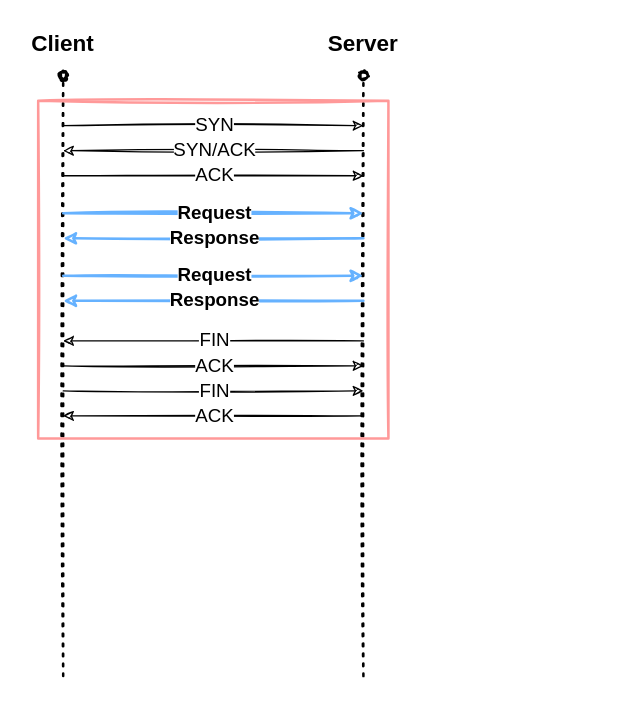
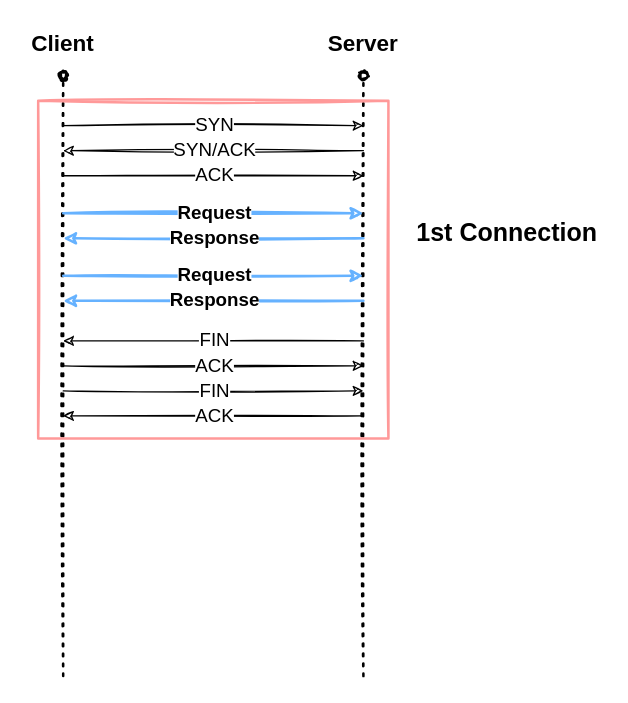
node "1st Connection": added
